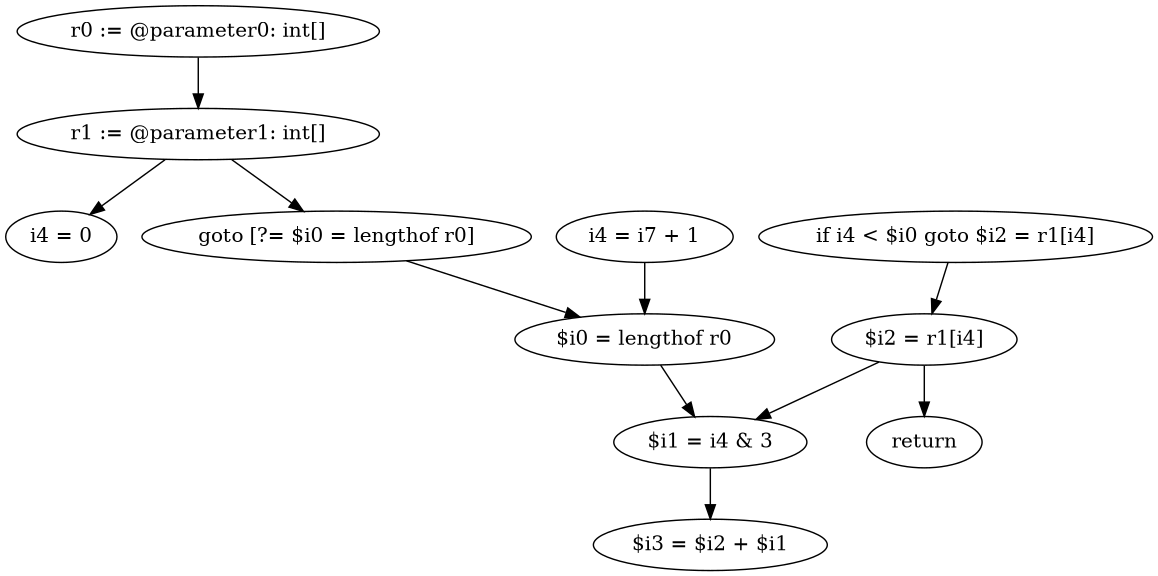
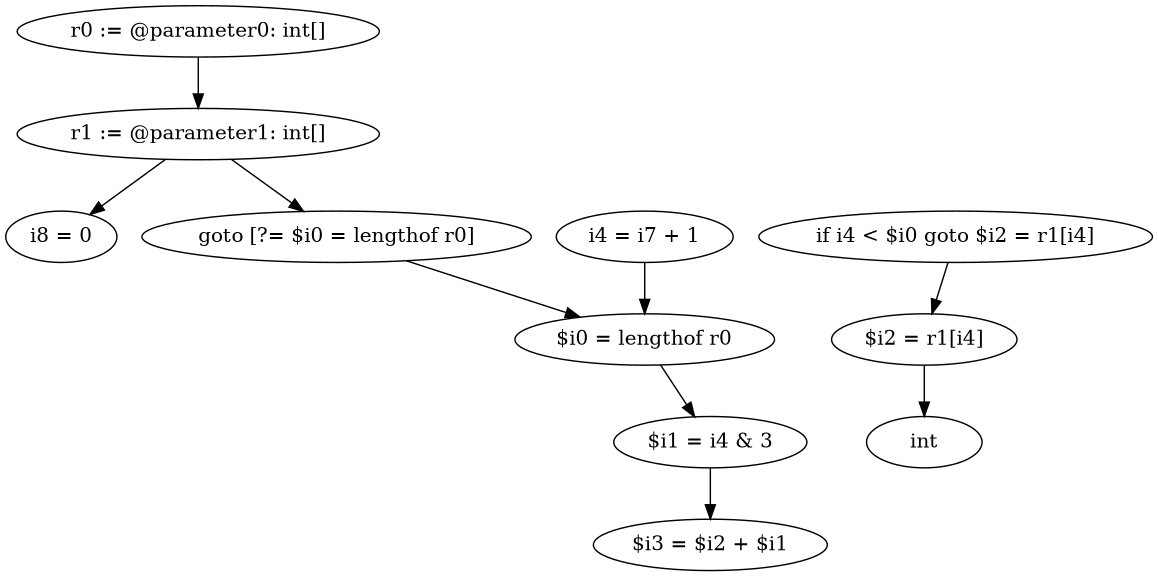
node "i4 = 0": label "i4 = 0" -> "i8 = 0"
edge "$i2 = r1[i4]" -> "$i1 = i4 & 3": removed
node "return": label "return" -> "int"
